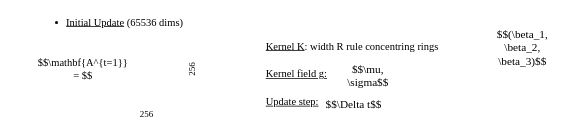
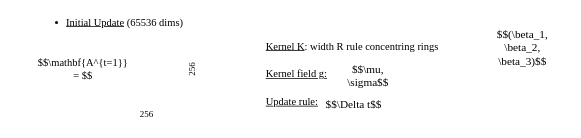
node "Update step:": label "Update step:" -> "Update rule:"
